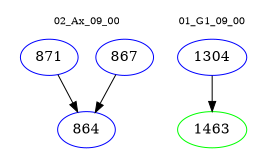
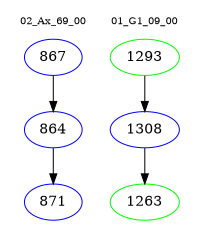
cluster "02_Ax_09_00": label "02_Ax_09_00" -> "02_Ax_69_00"
node "1293": added
node "1304": label "1304" -> "1308"
edge "871" -> "864": reversed
node "1463": label "1463" -> "1263"
